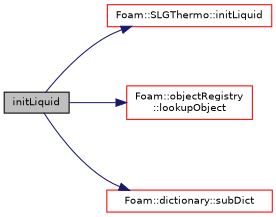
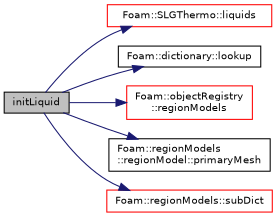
node "Foam::SLGThermo::initLiquid": label "Foam::SLGThermo::initLiquid" -> "Foam::SLGThermo::liquids"
node "Foam::dictionary::lookup": added
node "Foam::objectRegistry ::lookupObject": label "Foam::objectRegistry ::lookupObject" -> "Foam::objectRegistry ::regionModels"
node "Foam::regionModels ::regionModel::primaryMesh": added
node "Foam::dictionary::subDict": label "Foam::dictionary::subDict" -> "Foam::regionModels::subDict"
